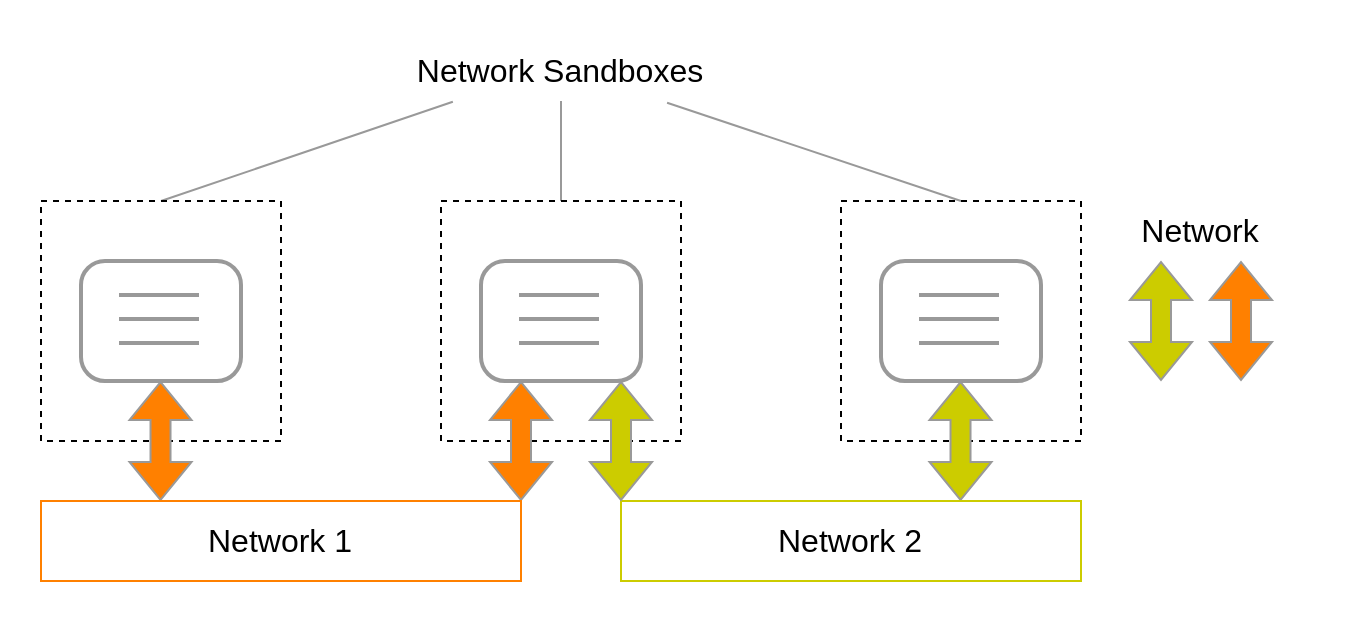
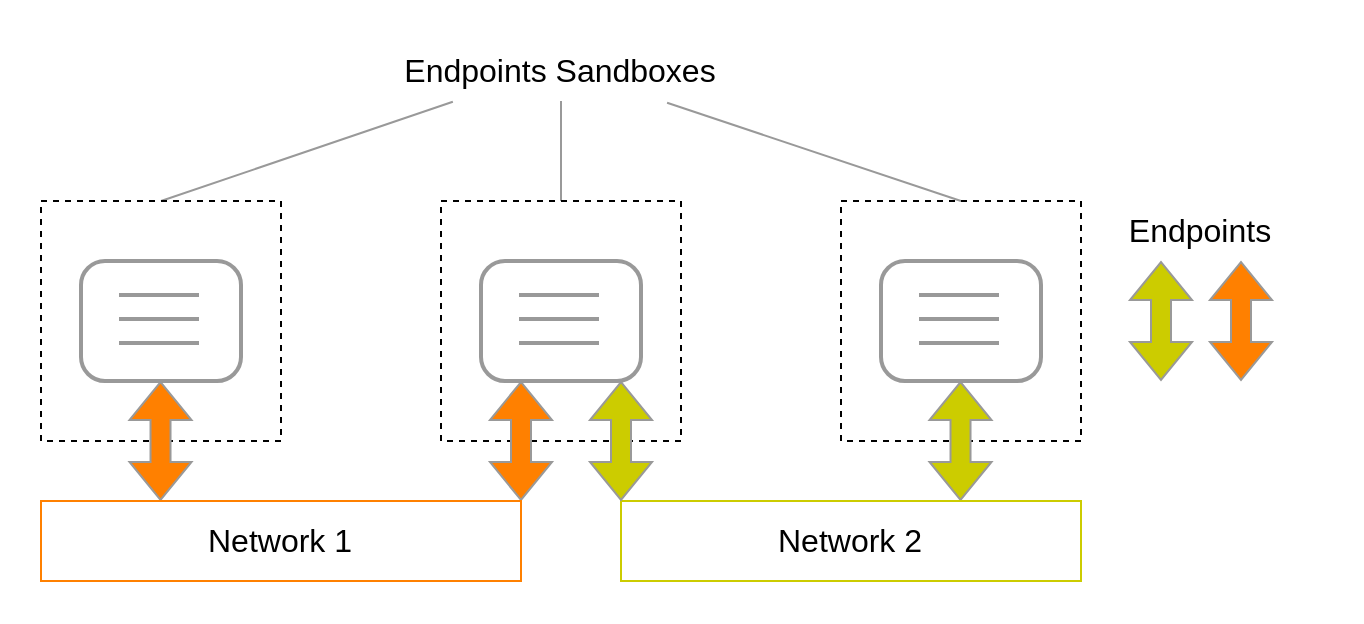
node "Network Sandboxes": label "Network Sandboxes" -> "Endpoints Sandboxes"
node "Network": label "Network" -> "Endpoints"
